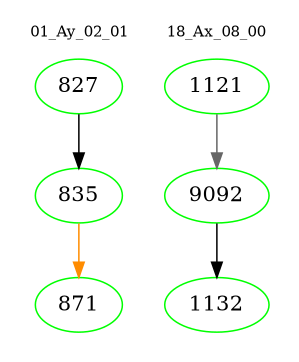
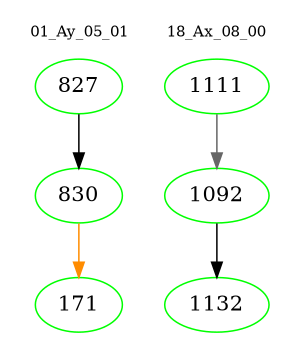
cluster "01_Ay_02_01": label "01_Ay_02_01" -> "01_Ay_05_01"
node "1121": label "1121" -> "1111"
node "835": label "835" -> "830"
node "9092": label "9092" -> "1092"
node "871": label "871" -> "171"
